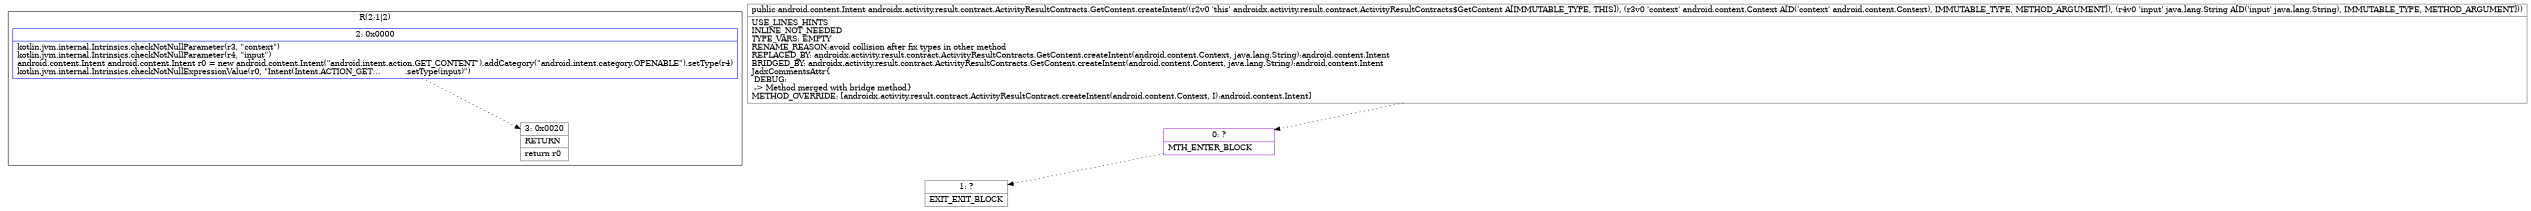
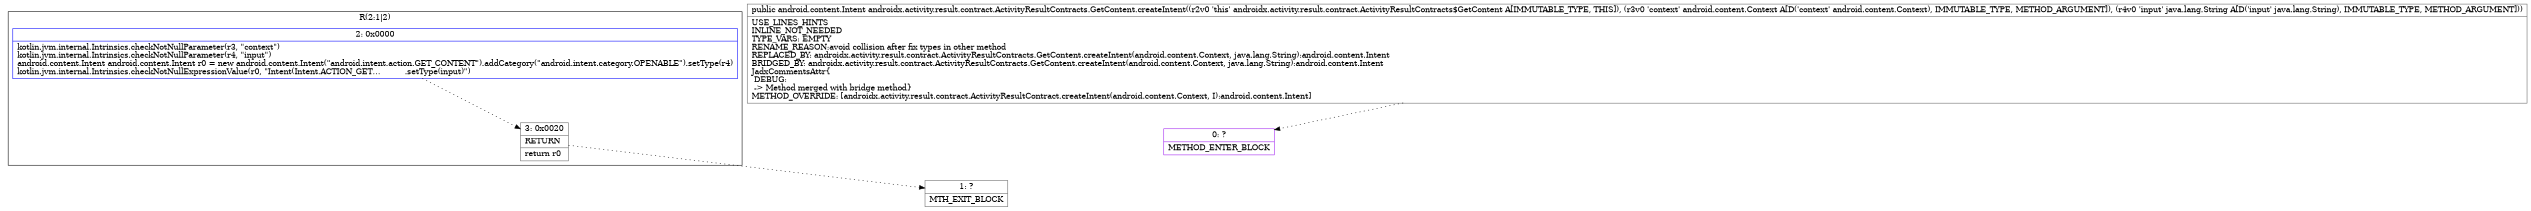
node "0: ?": text "MTH_ENTER_BLOCK" -> "METHOD_ENTER_BLOCK"
edge "0: ?" -> "1: ?": now "3: 0x0020" -> "1: ?"
node "1: ?": text "EXIT_EXIT_BLOCK" -> "MTH_EXIT_BLOCK"
